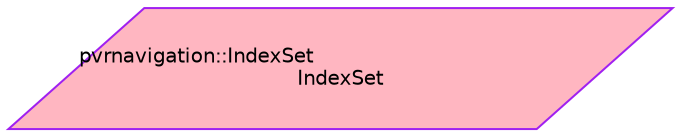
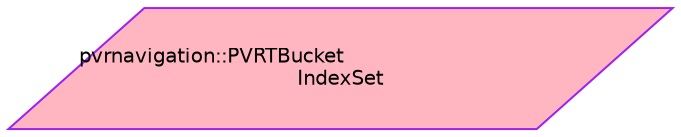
node "pvrnavigation::IndexSet IndexSet": label "pvrnavigation::IndexSet IndexSet" -> "pvrnavigation::PVRTBucket IndexSet"
